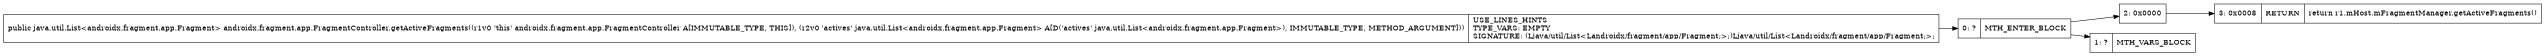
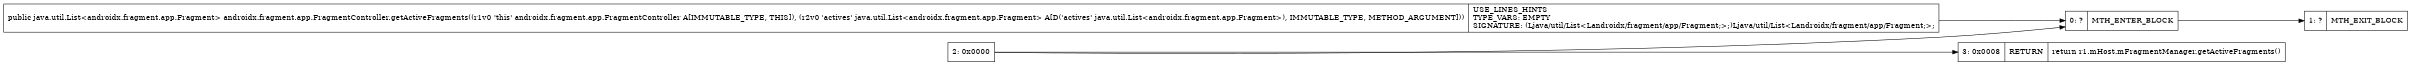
edge "0: ?" -> "2: 0x0000": reversed
node "1: ?": text "MTH_VARS_BLOCK" -> "MTH_EXIT_BLOCK"
